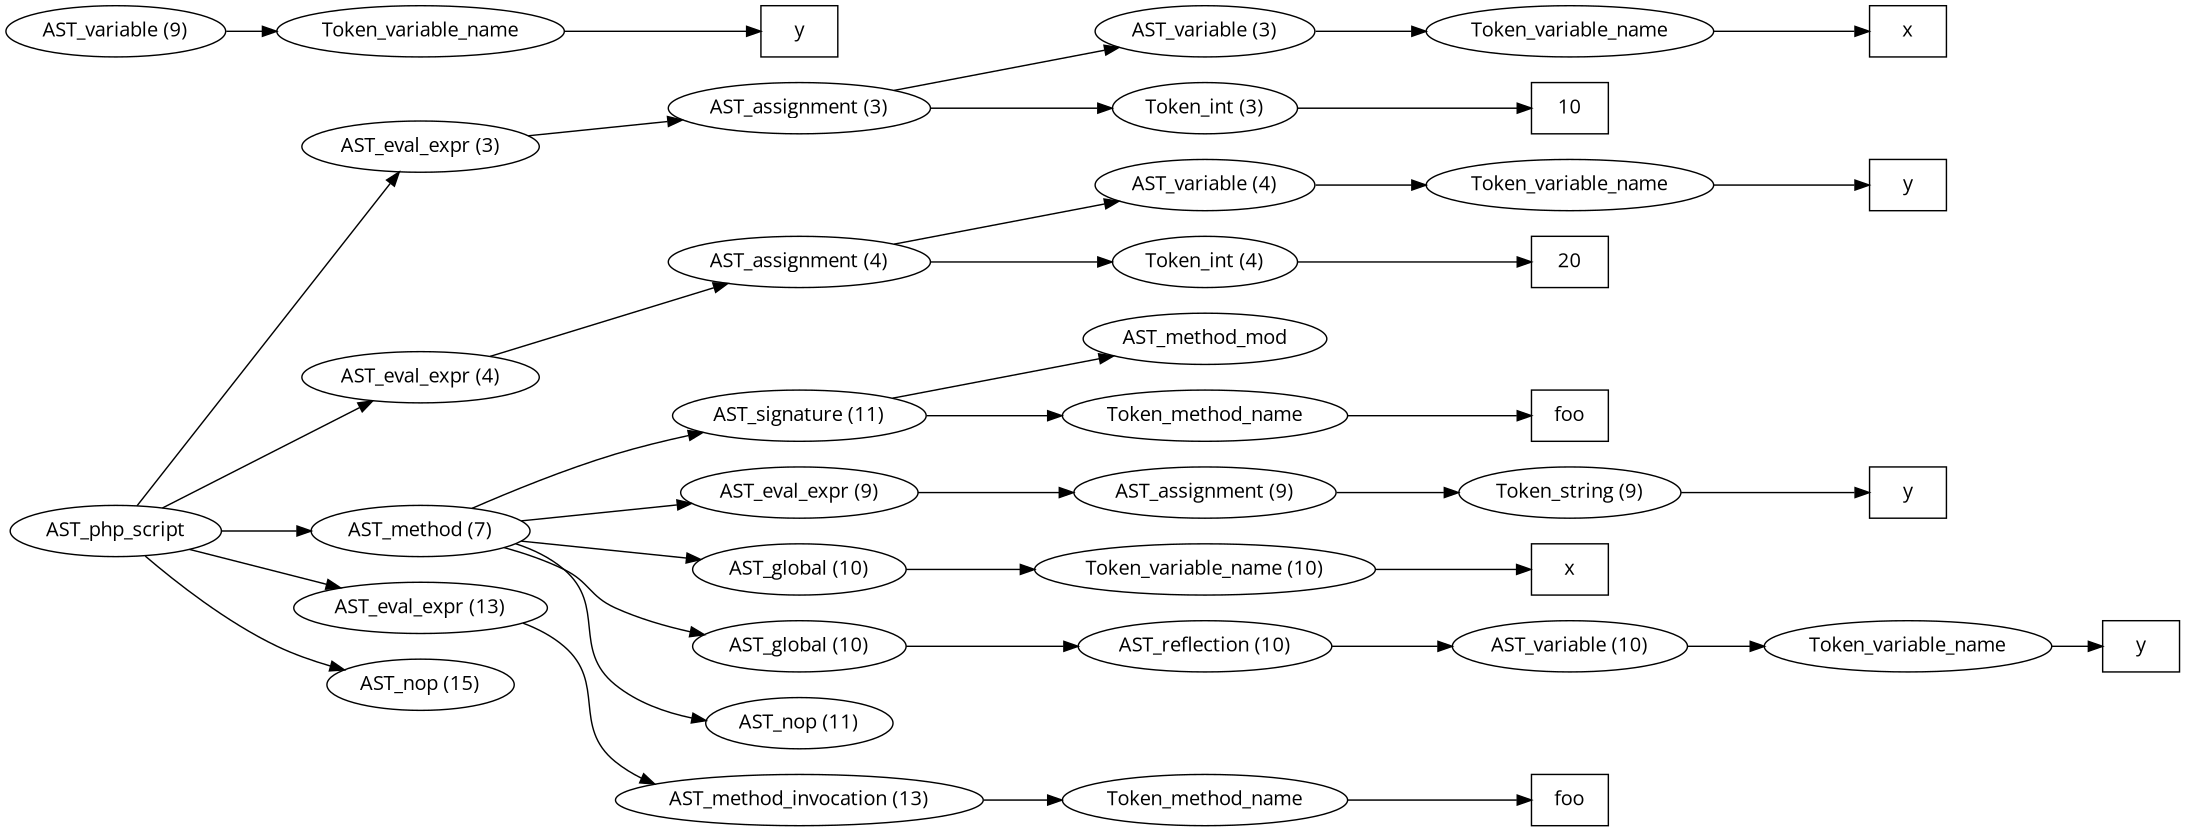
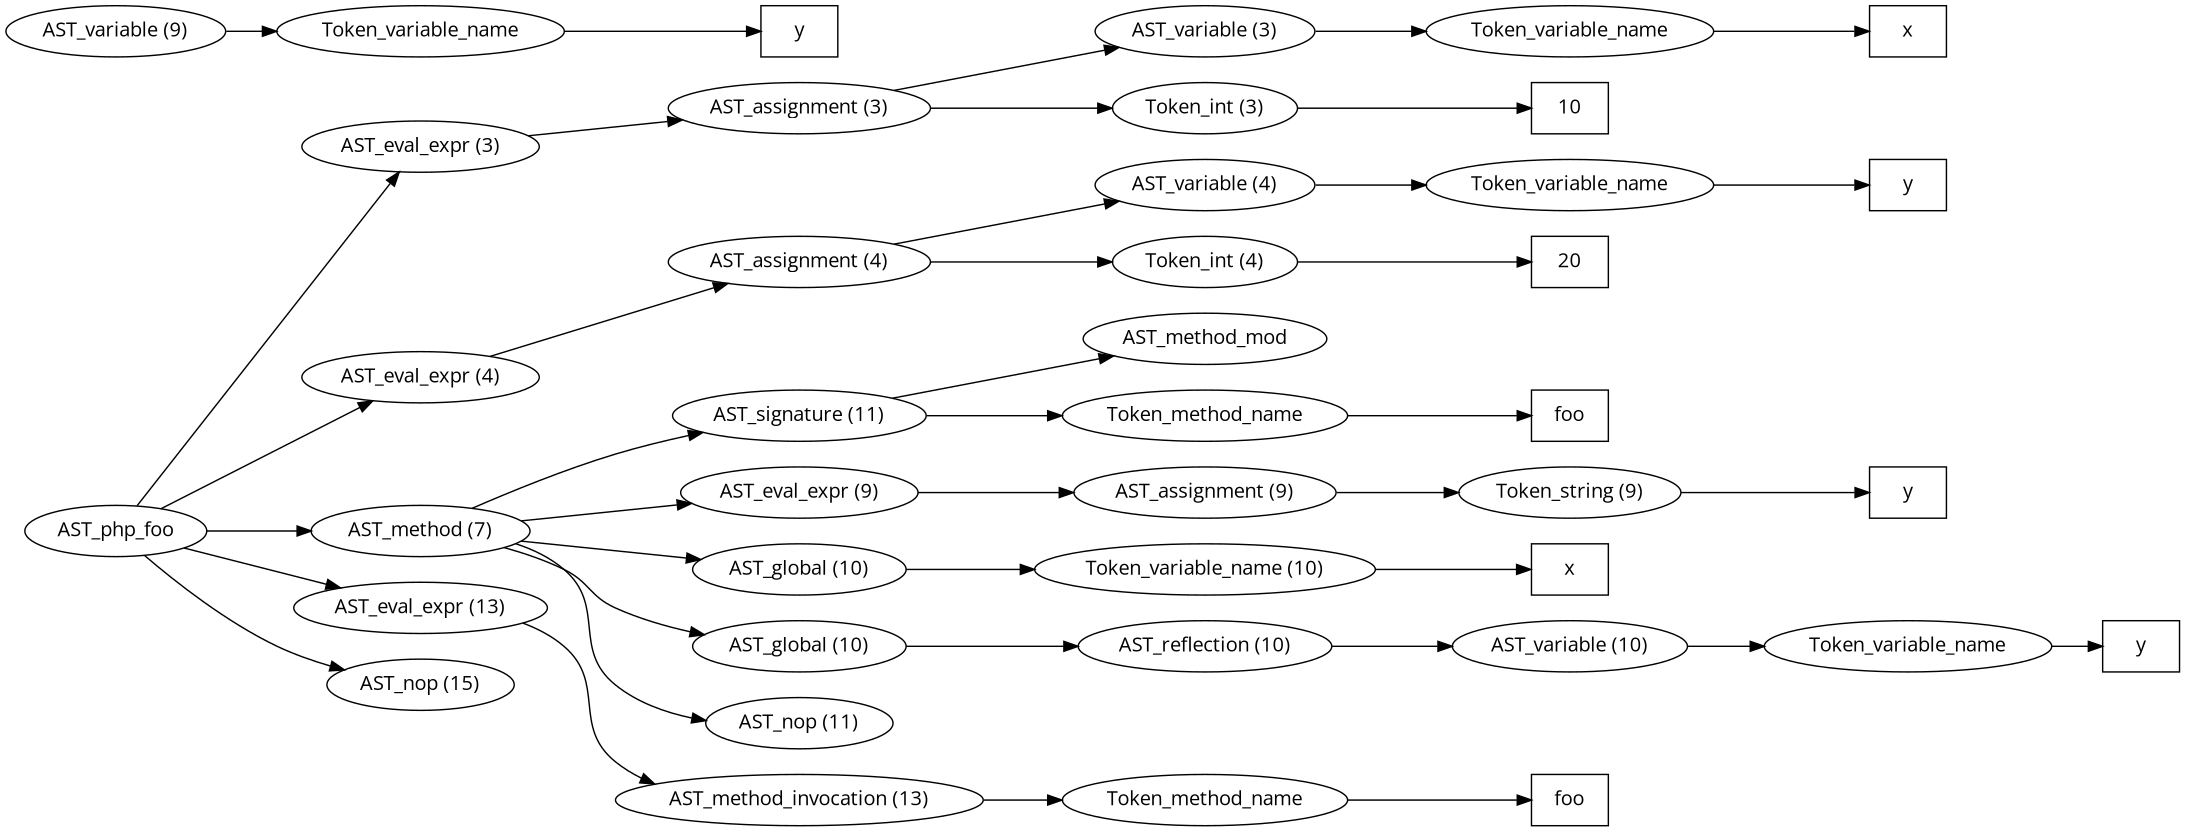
node "AST_php_script": label "AST_php_script" -> "AST_php_foo"
